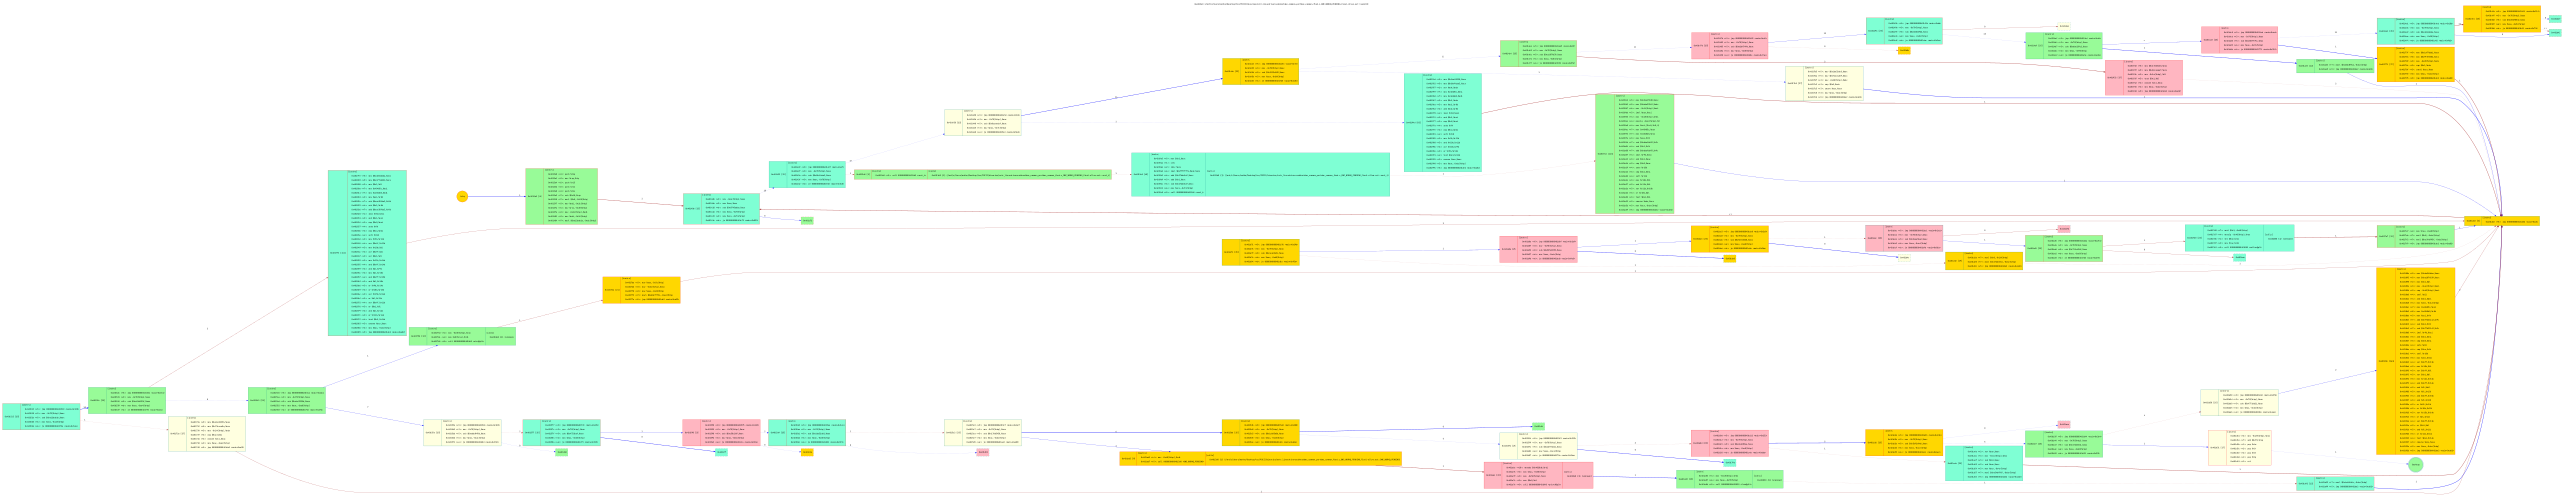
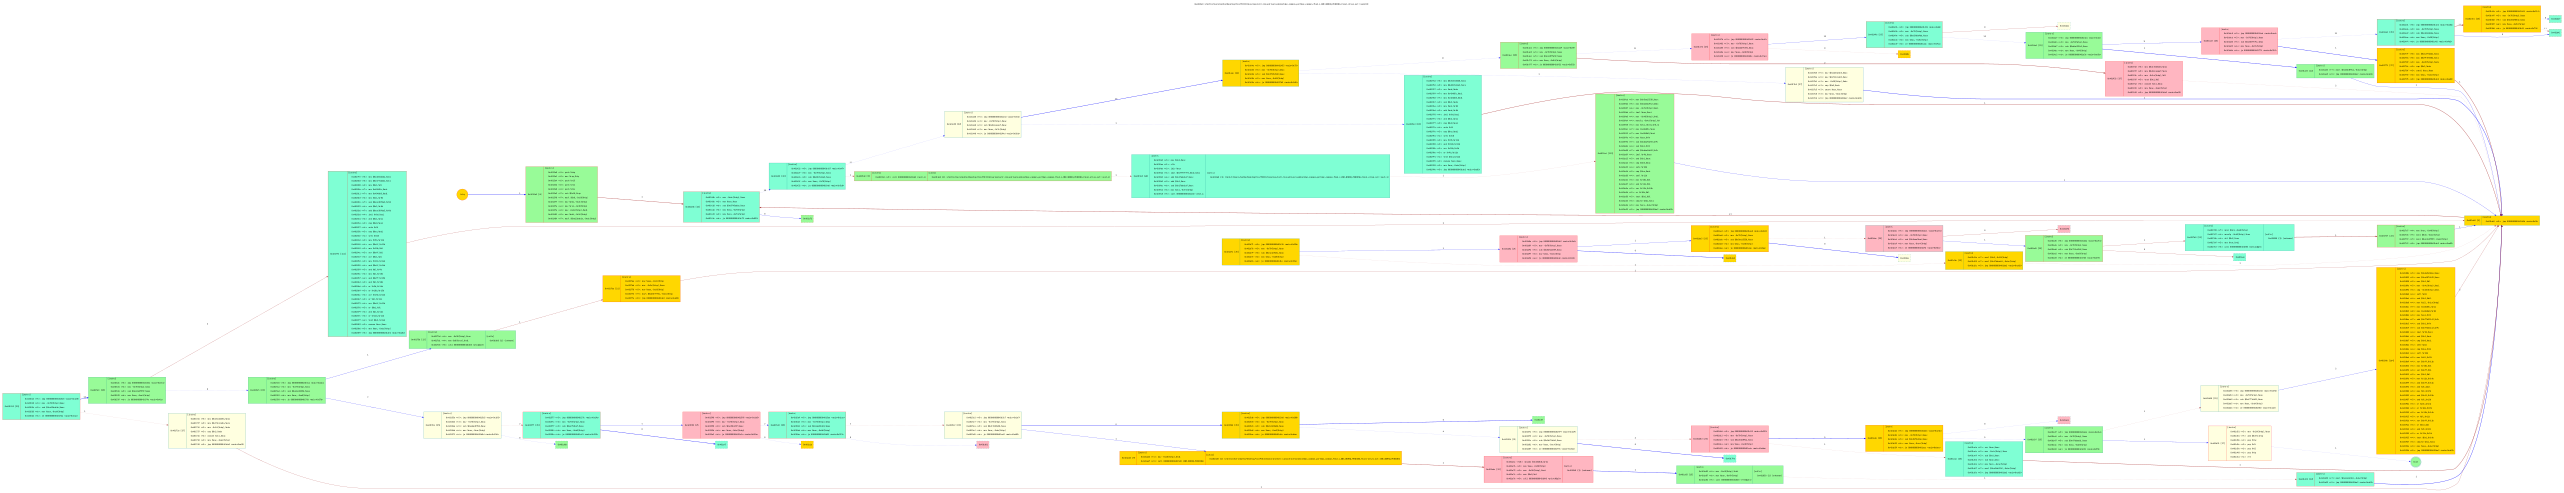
node "Desktop": label "Desktop" -> "Exit"
